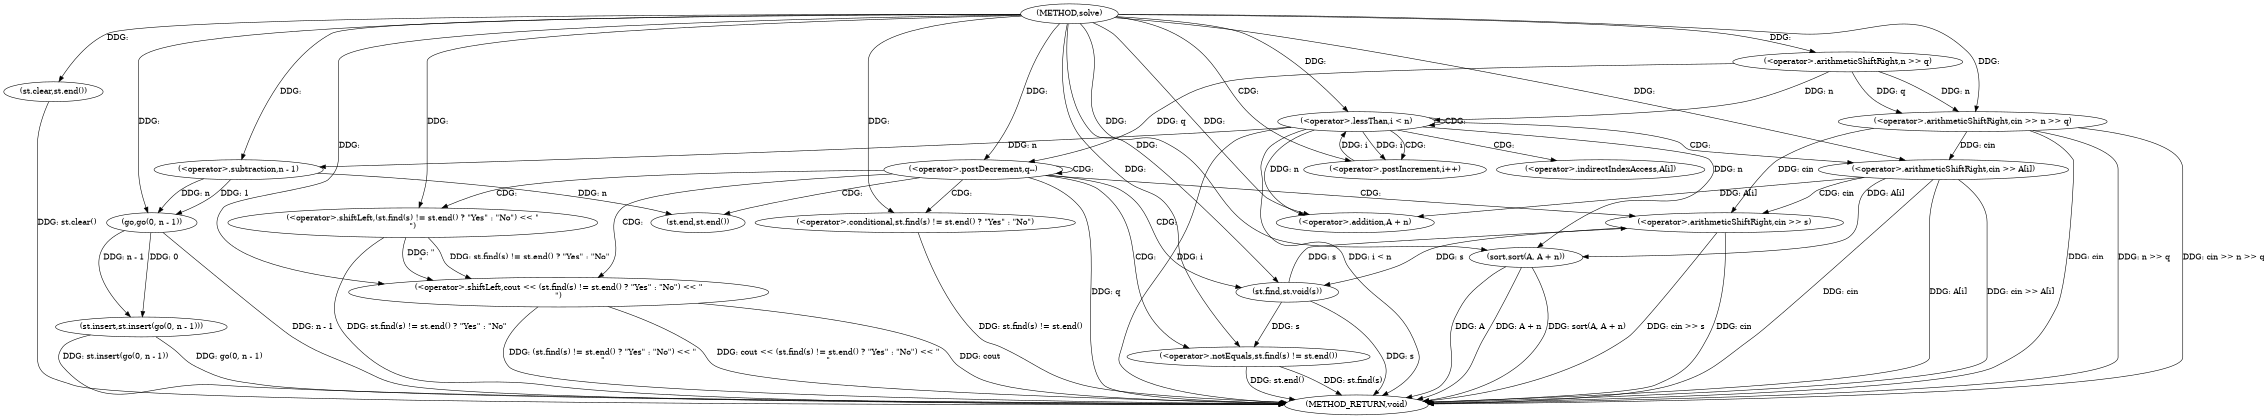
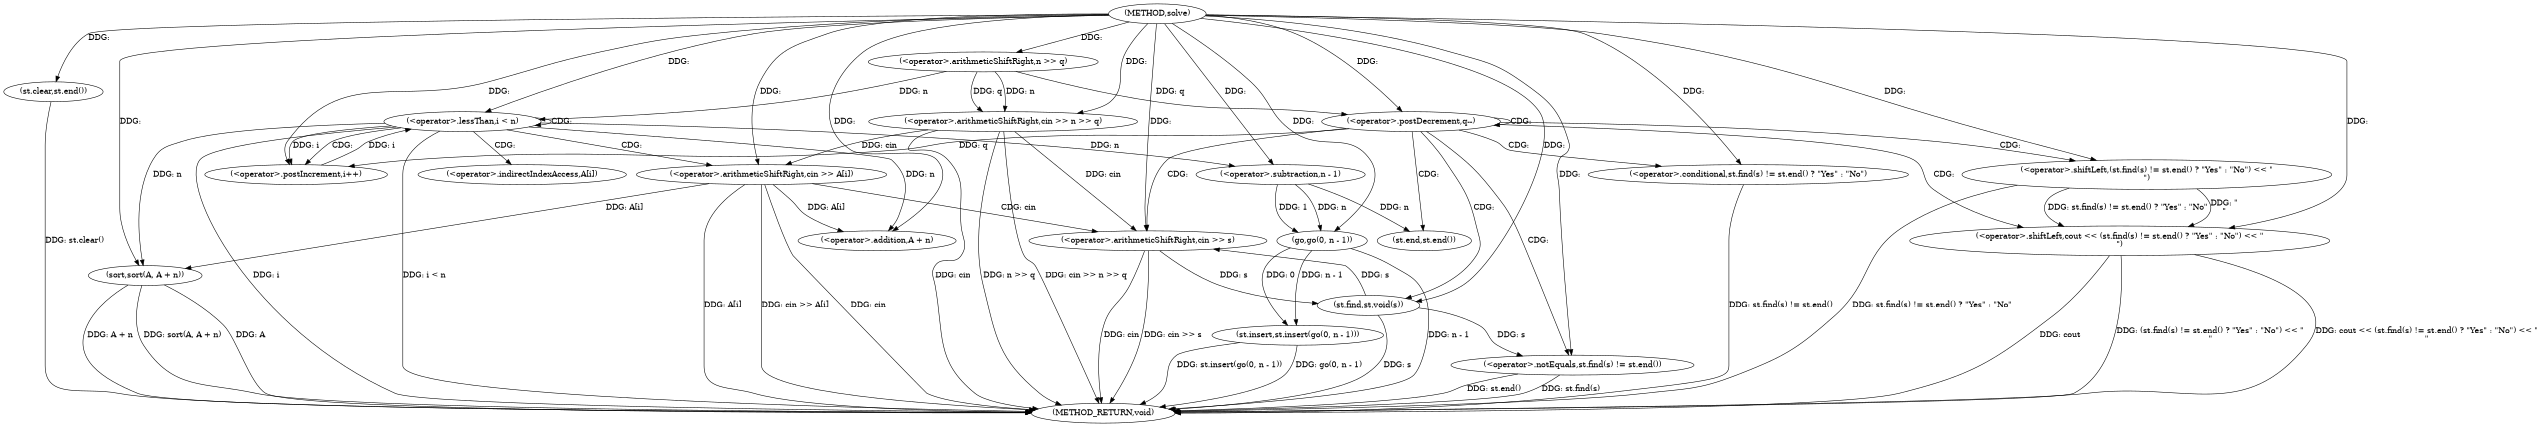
edge "(METHOD,solve)" -> "(<operator>.postIncrement,i++)": label "CDG: " -> "DDG: "
edge "(METHOD,solve)" -> "(<operator>.arithmeticShiftRight,cin >> s)": added, label "DDG:"
edge "(<operator>.postDecrement,q--)" -> "(METHOD_RETURN,void)": now "(<operator>.postDecrement,q--)" -> "(<operator>.postIncrement,i++)"
